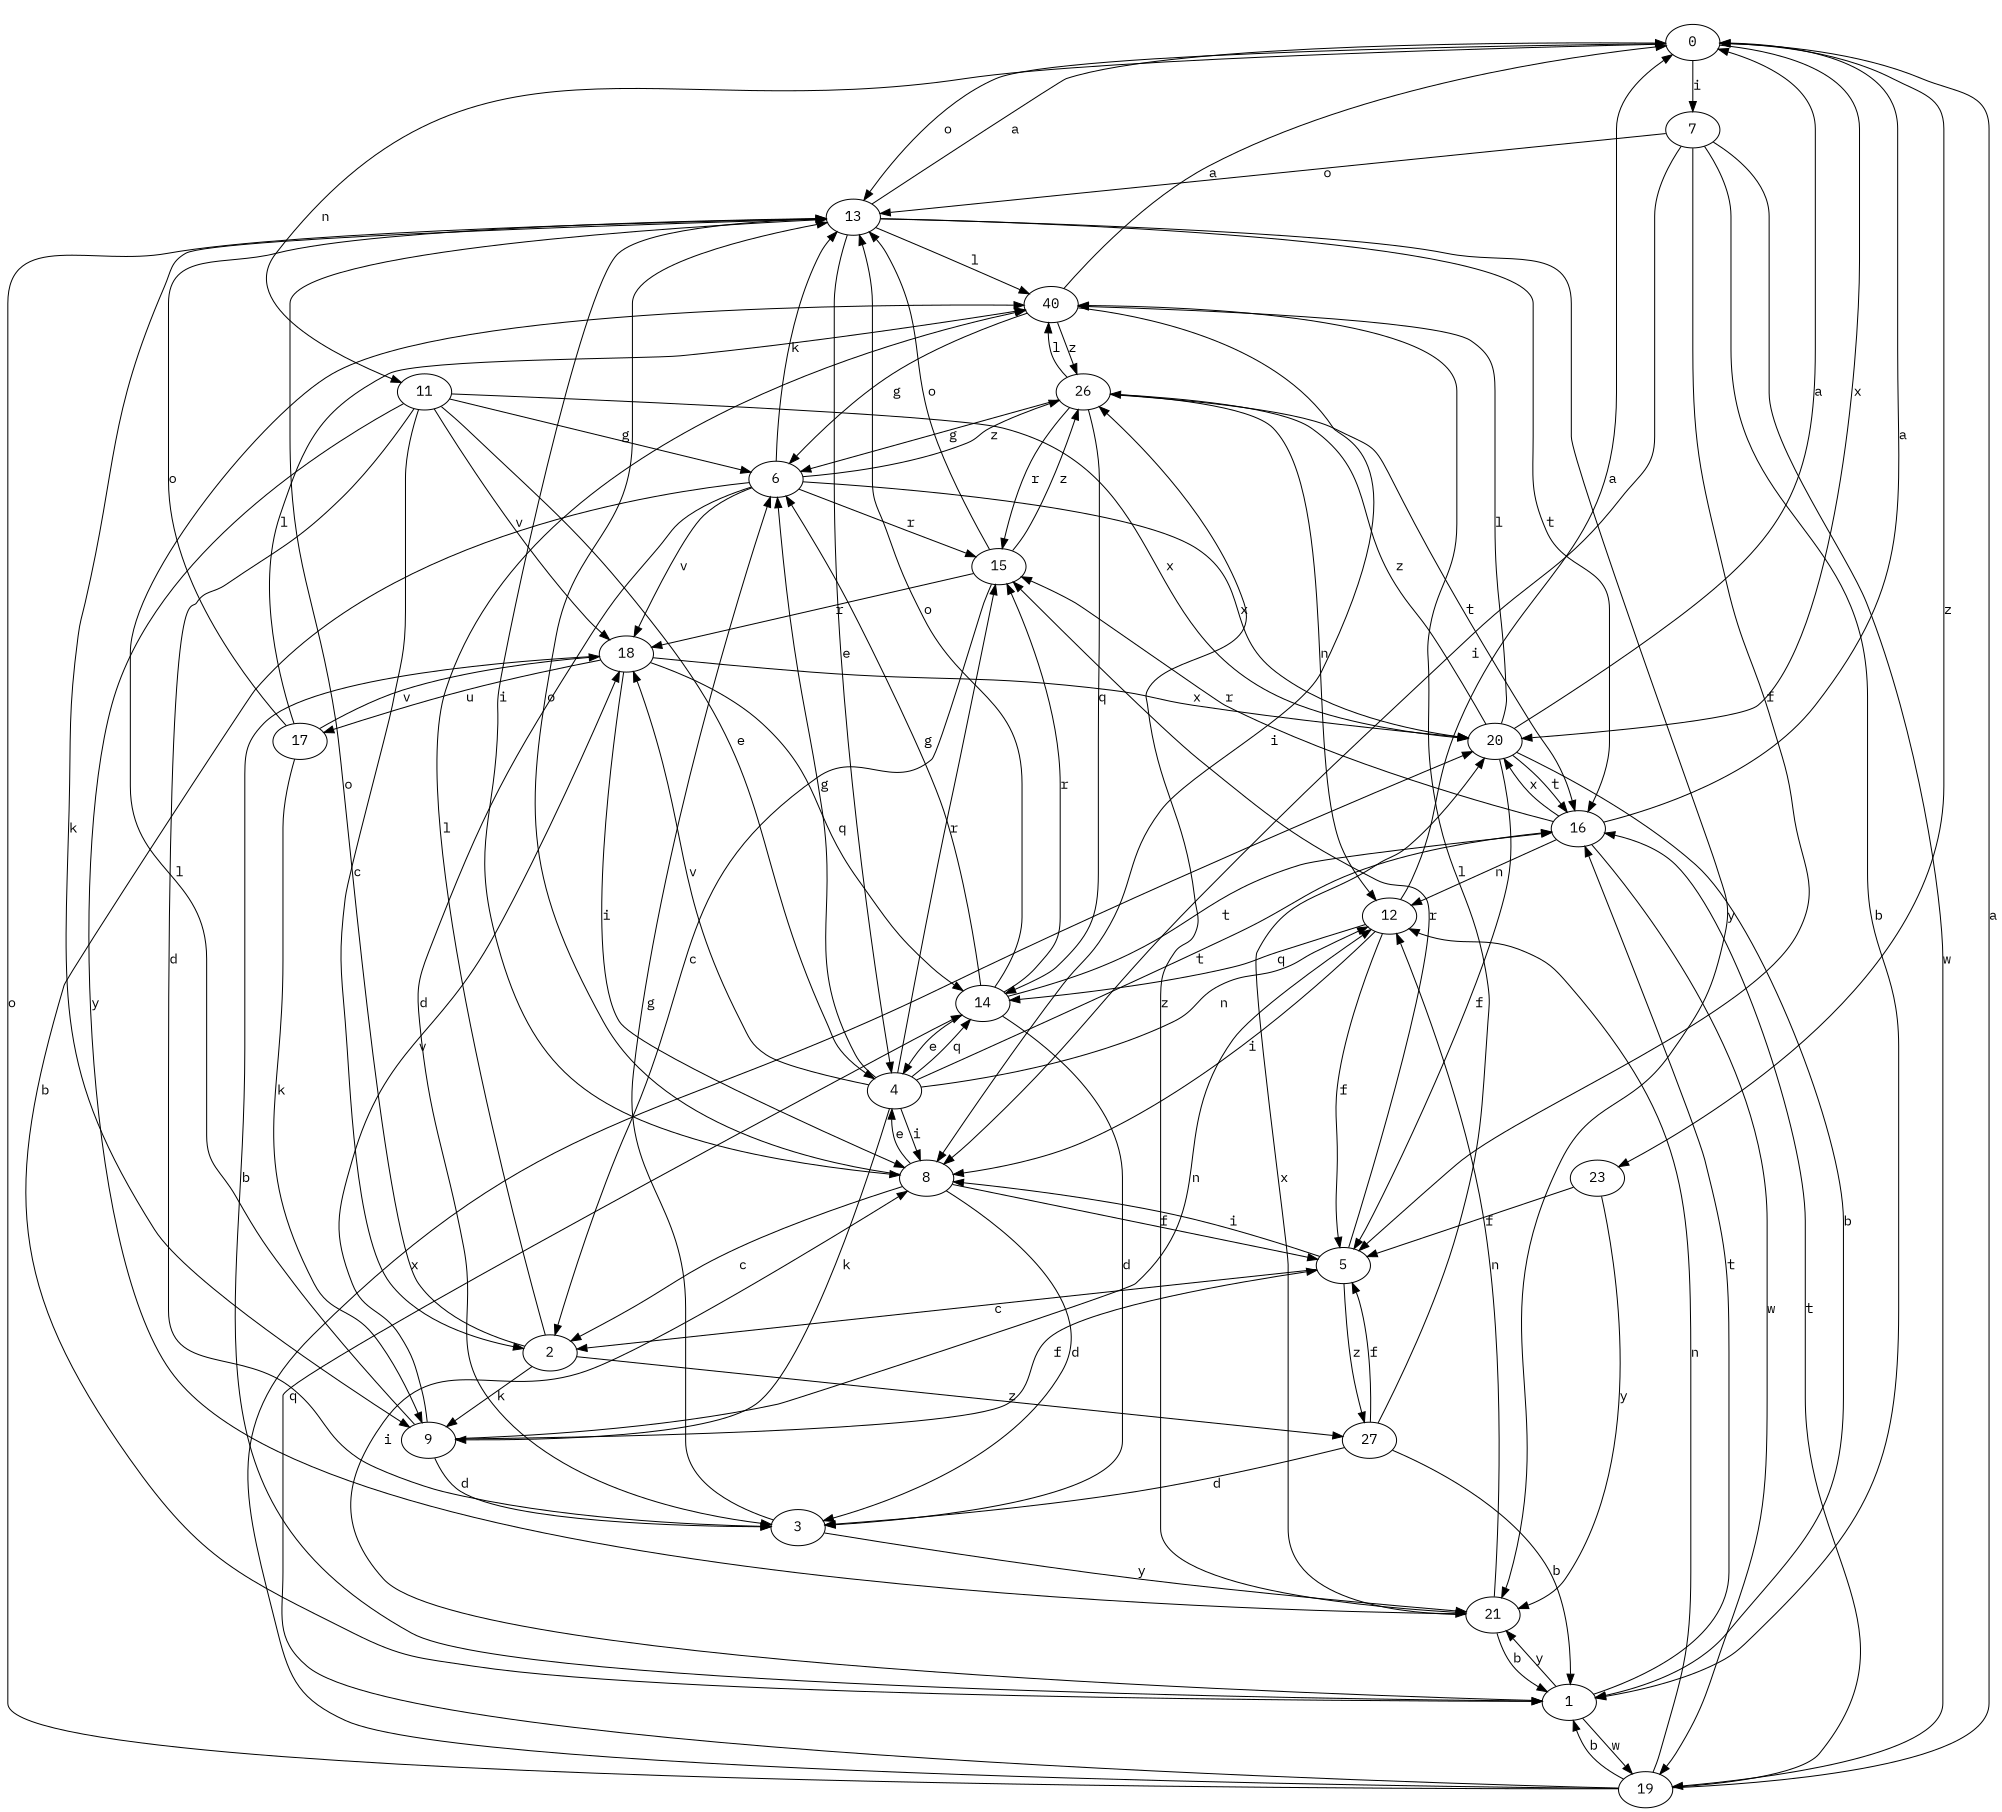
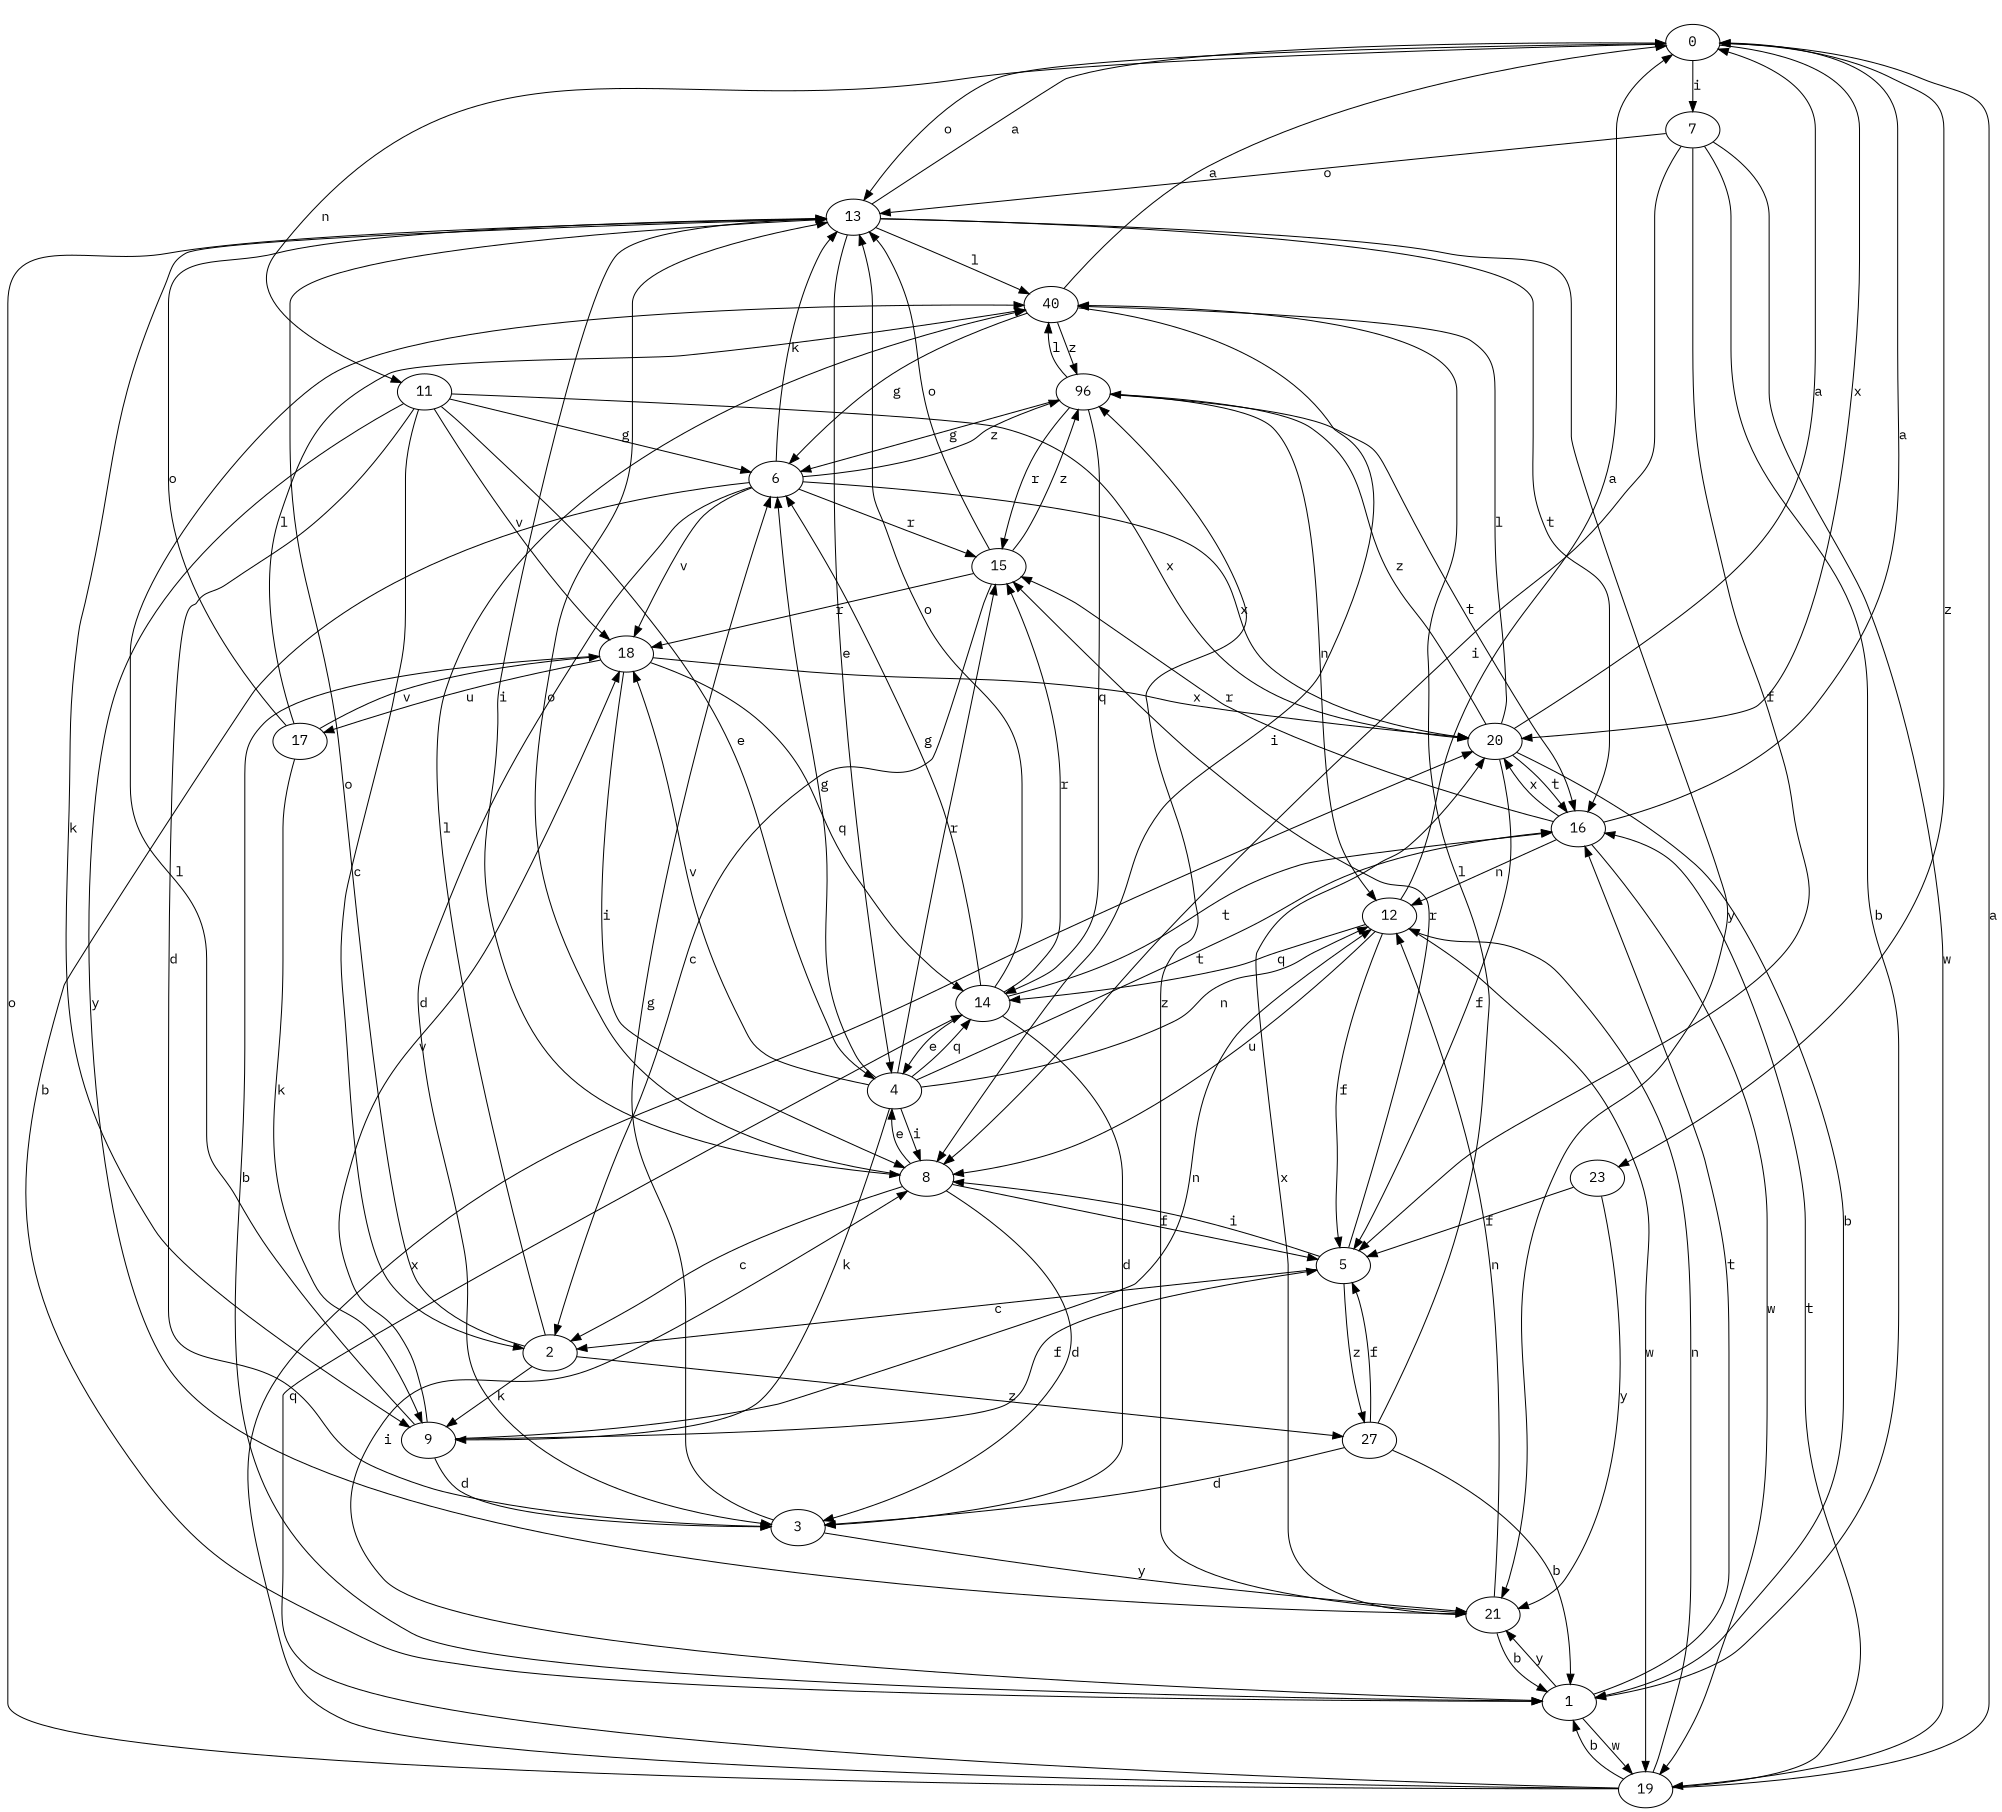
node "26": label "26" -> "96"
edge "12" -> "8": label "i" -> "u"
edge "12" -> "19": added, label "w"
